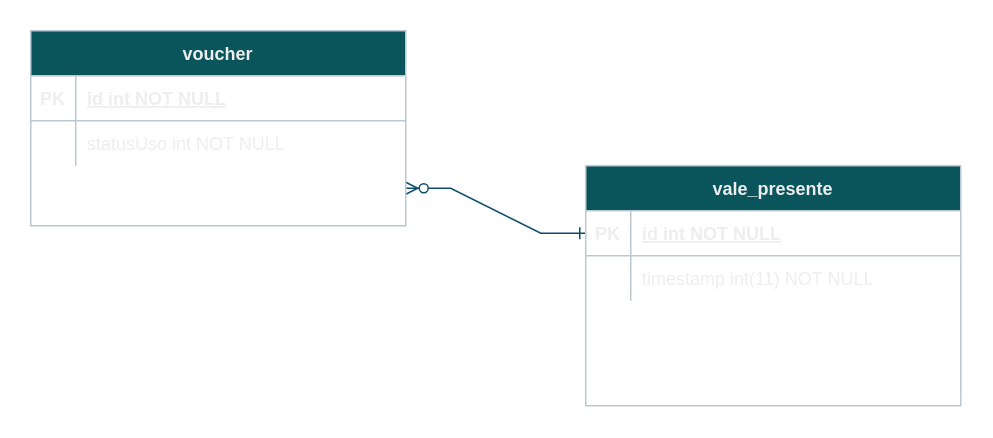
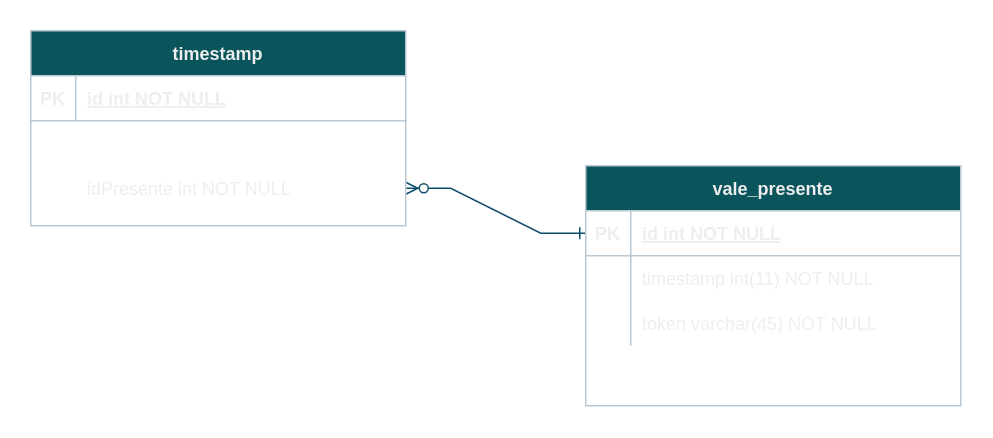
node "voucher": label "voucher" -> "timestamp"
node "statusUso int NOT NULL": removed
node "idPresente int NOT NULL": added
node "token varchar(45) NOT NULL": added
